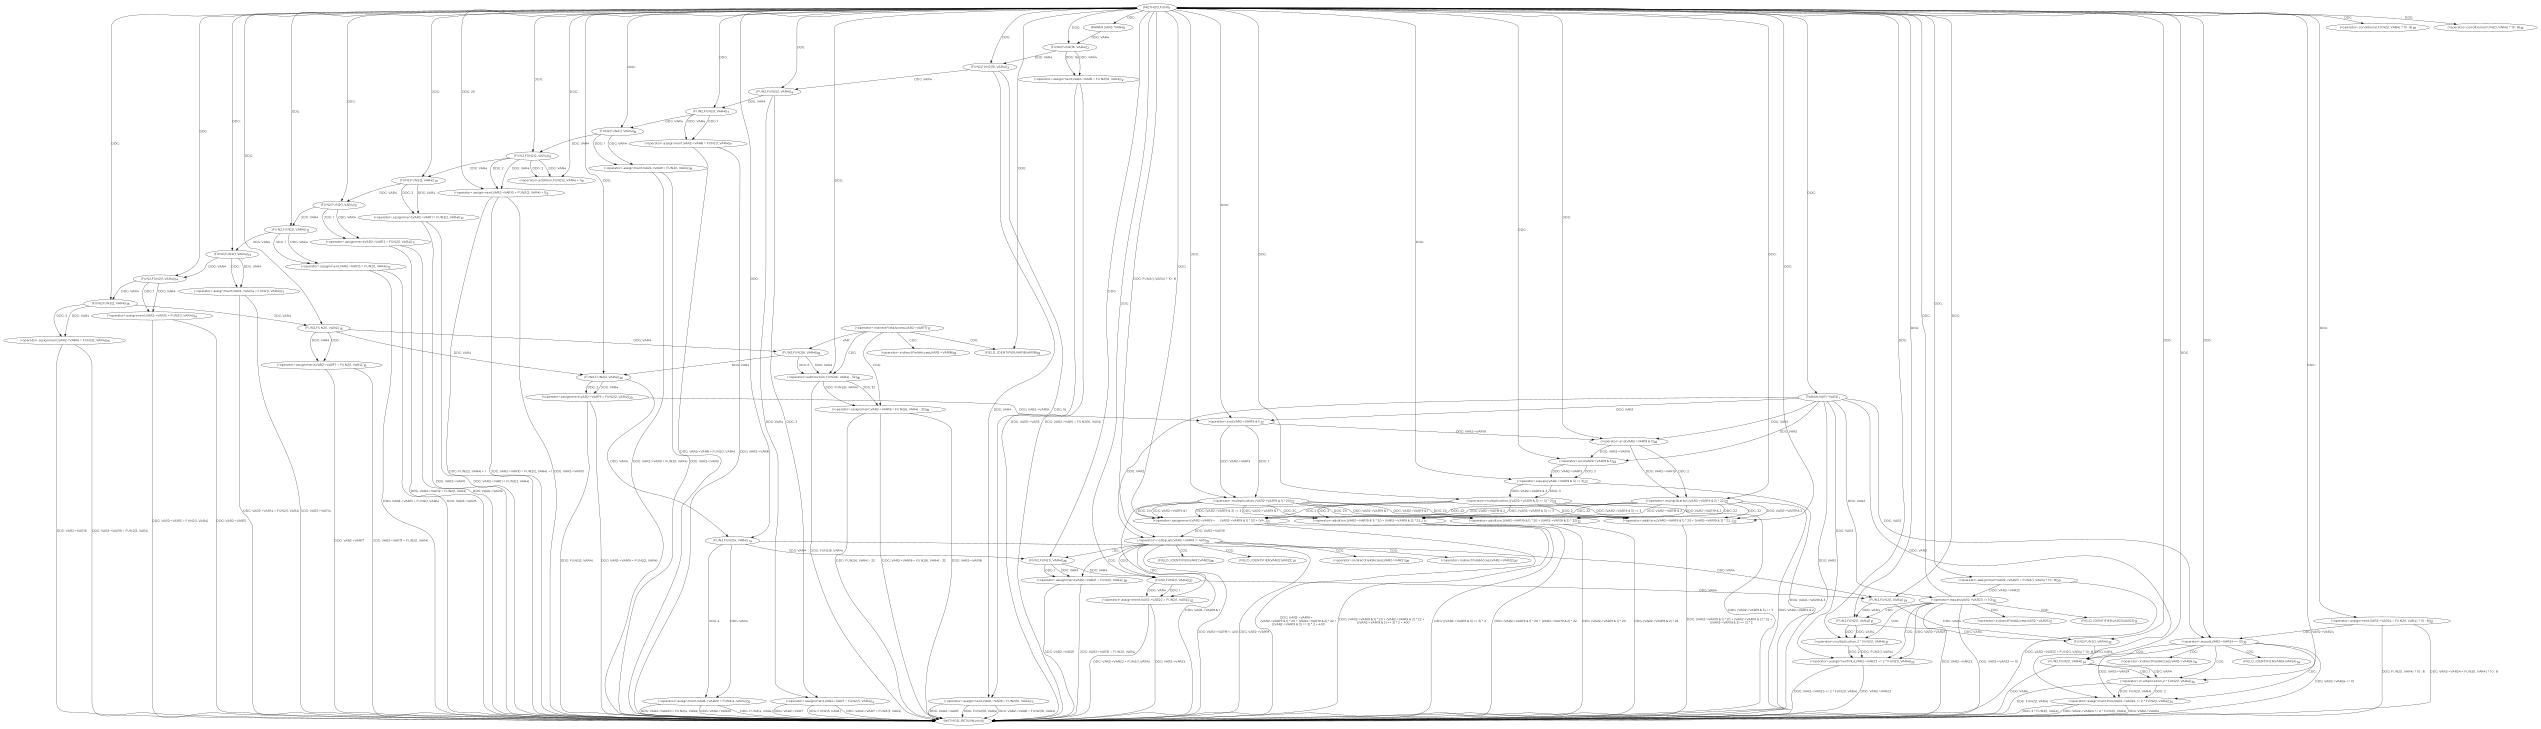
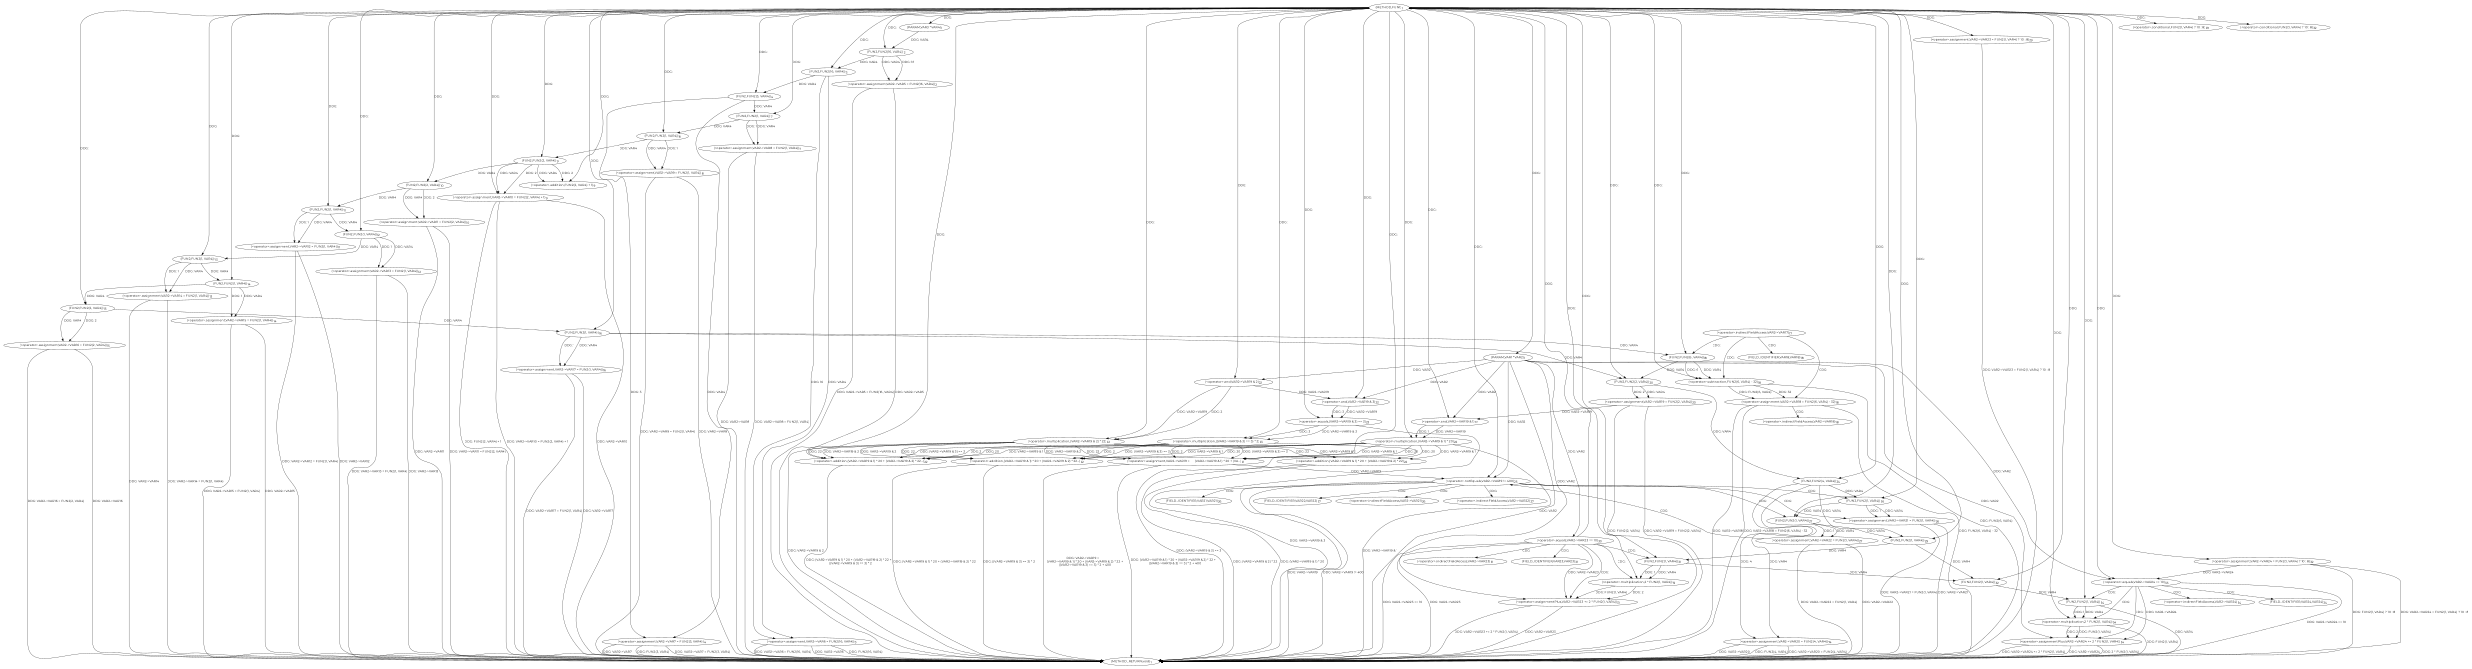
edge "(METHOD,FUN1)" -> "(<operator>.assignment,VAR2->VAR10 = FUN2(2, VAR4) + 1)": label "DDG: 20" -> "DDG: "
edge "(METHOD,FUN1)" -> "(FIELD_IDENTIFIER,VAR18,VAR18)": now "(METHOD,FUN1)" -> "(FUN2,FUN2(6, VAR4))"
edge "(METHOD,FUN1)" -> "(<operator>.notEquals,VAR2->VAR19 != 400)": label "DDG: FUN2(1, VAR4) ? 10 : 8" -> "DDG: "
edge "(<operator>.indirectFieldAccess,VAR2->VAR17)" -> "(<operator>.indirectFieldAccess,VAR2->VAR18)": now "(<operator>.assignment,VAR2->VAR18 = FUN2(6, VAR4) - 32)" -> "(<operator>.indirectFieldAccess,VAR2->VAR18)"
edge "(<operator>.indirectFieldAccess,VAR2->VAR17)" -> "(FUN2,FUN2(6, VAR4))": label "VAR: " -> "CDG: "
edge "(<operator>.and,VAR2->VAR19 & 1)" -> "(<operator>.and,VAR2->VAR19 & 2)": removed, label "DDG: VAR2->VAR19"
edge "(<operator>.notEquals,VAR2->VAR19 != 400)" -> "(<operator>.assignment,VAR2->VAR22 = FUN2(1, VAR4))": reversed
node "(<operator>.assignment,VAR2->VAR21 = FUN2(1, VAR4))": text "28" -> "26"
edge "(<operator>.assignment,VAR2->VAR23 = FUN2(1, VAR4) ? 10 : 8)" -> "(<operator>.equals,VAR2->VAR23 == 10)": removed, label "DDG: VAR2->VAR23"
node "(<operator>.assignment,VAR2->VAR22 = FUN2(1, VAR4))": text "47" -> "27"
node "(<operator>.assignmentPlus,VAR2->VAR23 += 2 * FUN2(1, VAR4))": text "33" -> "31"
node "(<operator>.indirectFieldAccess,VAR2->VAR24)": text "74" -> "34"
